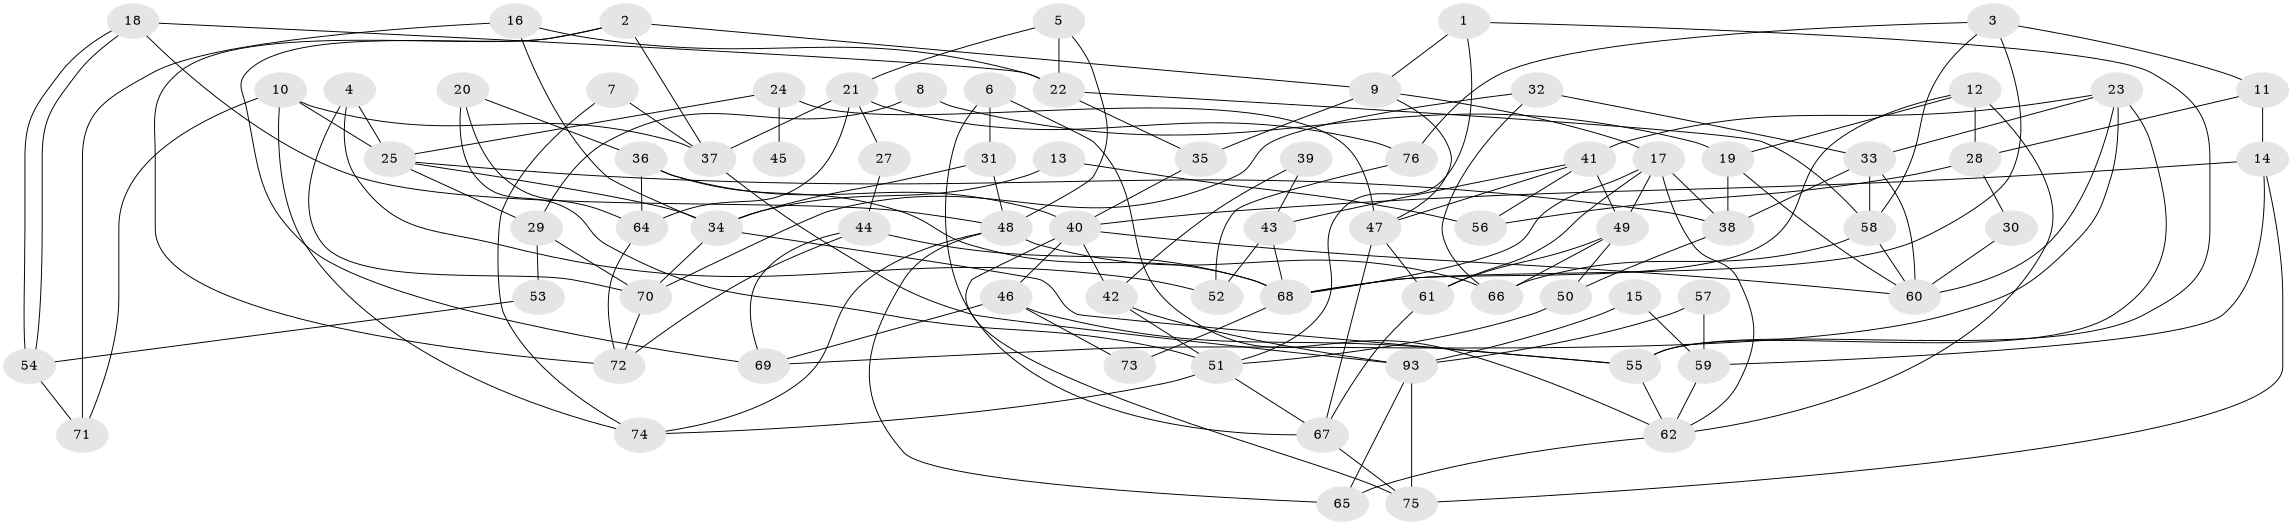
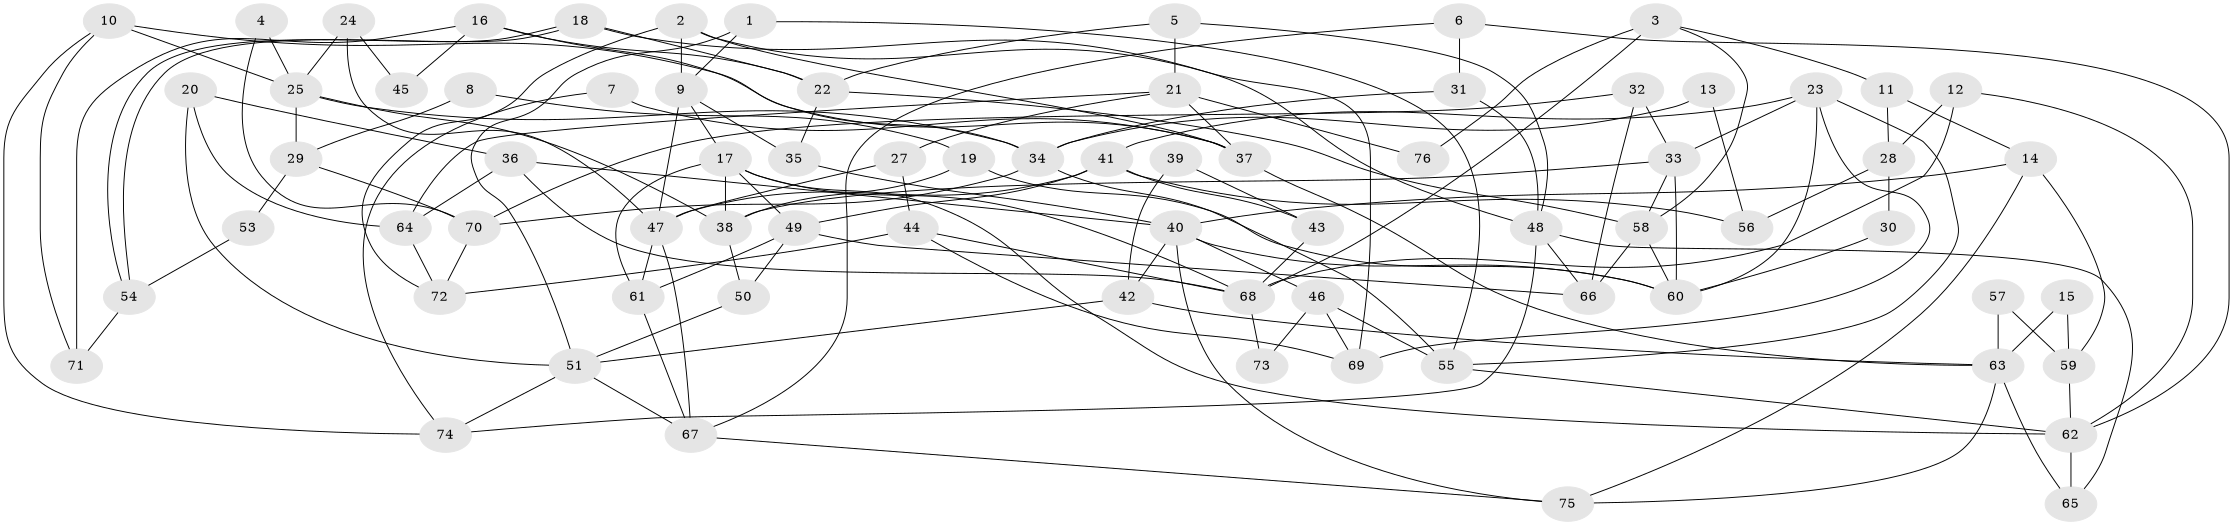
edge "16" -- "45": added
edge "12" -- "19": removed
edge "27" -- "47": added
node "52": removed
node "93": label "93" -> "63"
